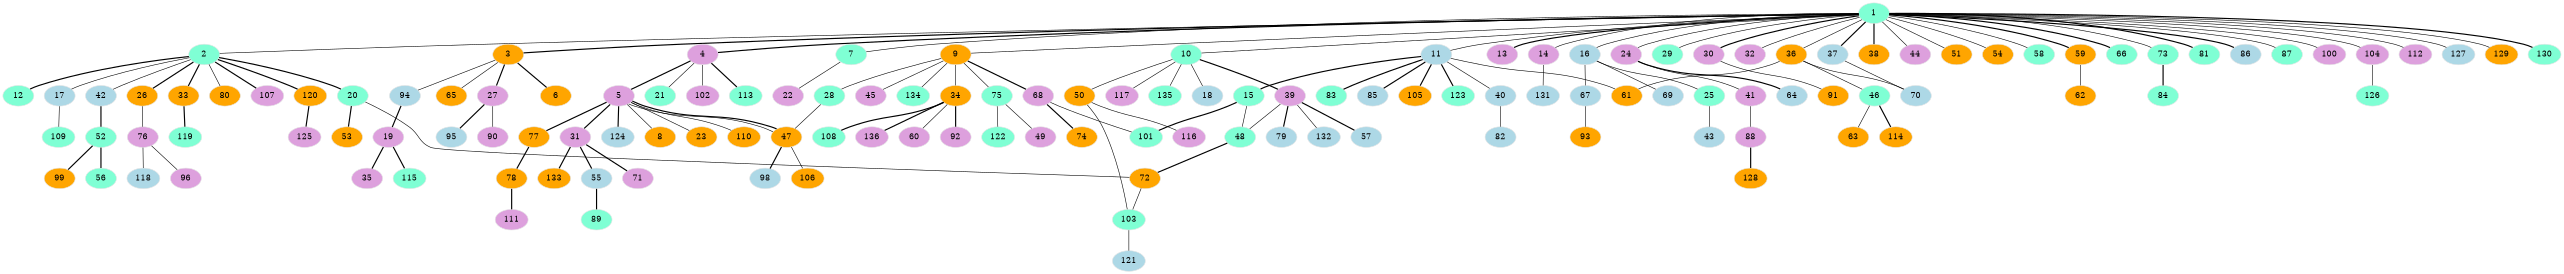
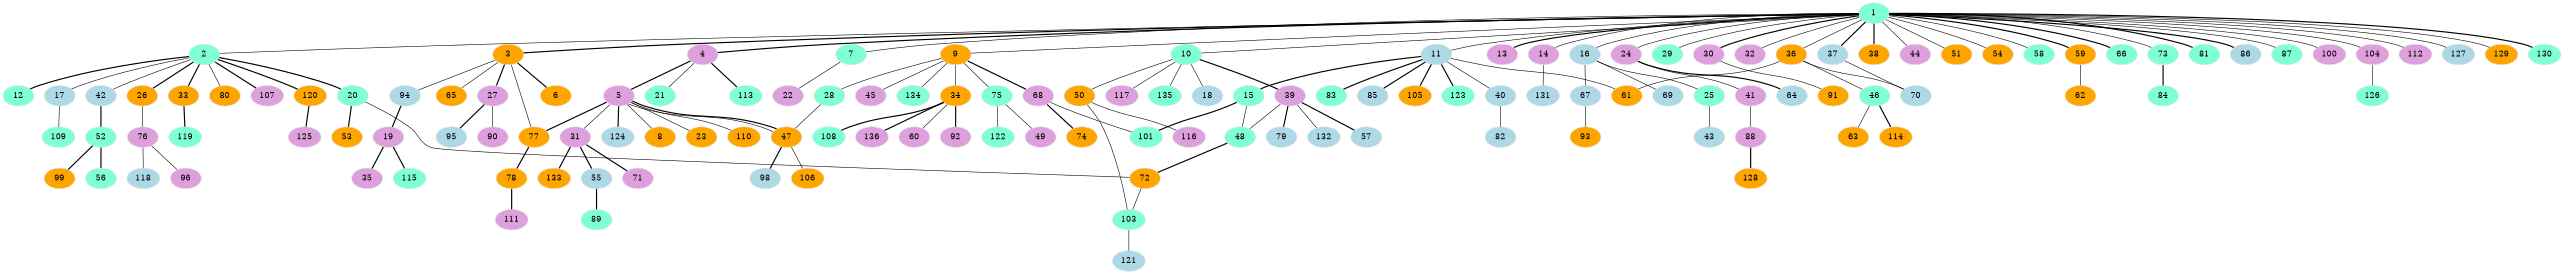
edge "3" -- "77": added
node "102": removed
edge "5" -- "31": style bold -> solid
